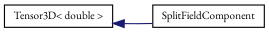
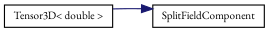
edge "SplitFieldComponent" -> "Tensor3D< double >": reversed
